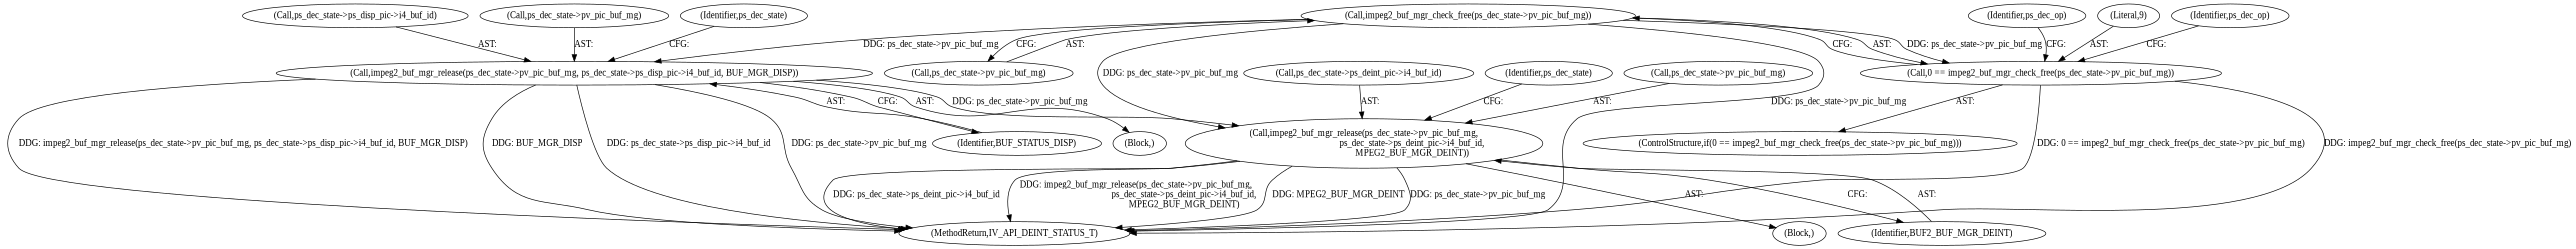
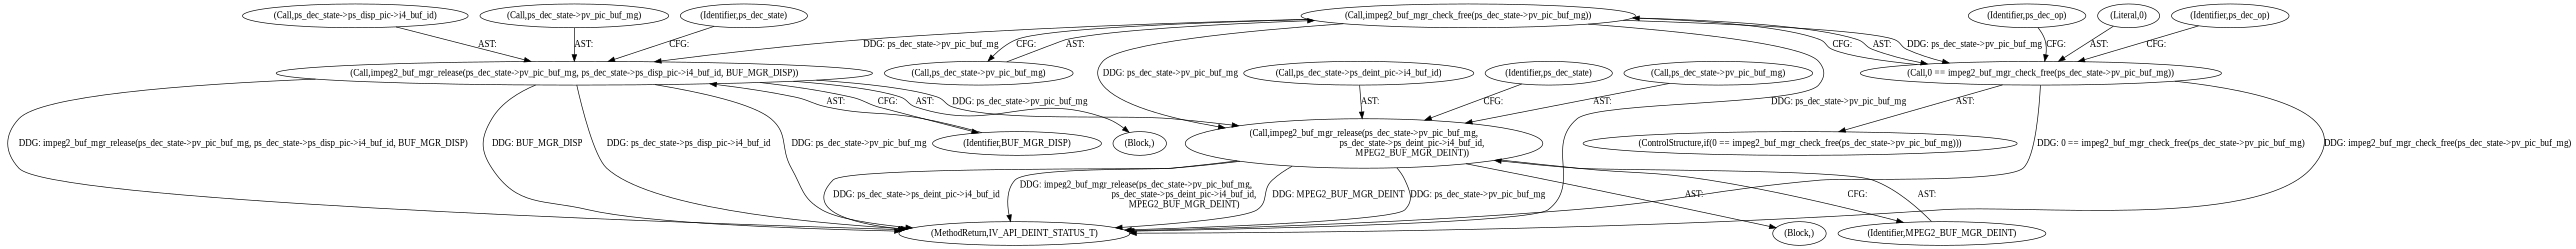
node "(Literal,9)": label "(Literal,9)" -> "(Literal,0)"
node "(Identifier,BUF_STATUS_DISP)": label "(Identifier,BUF_STATUS_DISP)" -> "(Identifier,BUF_MGR_DISP)"
node "(Identifier,BUF2_BUF_MGR_DEINT)": label "(Identifier,BUF2_BUF_MGR_DEINT)" -> "(Identifier,MPEG2_BUF_MGR_DEINT)"
